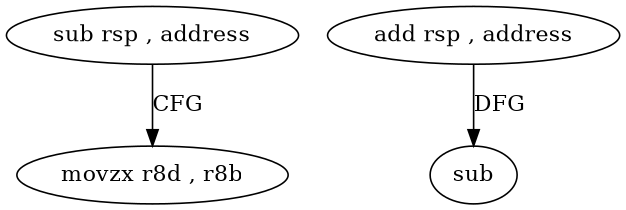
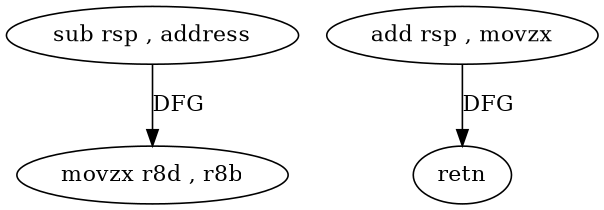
node "add rsp , address": label "add rsp , address" -> "add rsp , movzx"
edge "sub rsp , address" -> "movzx r8d , r8b": label "CFG" -> "DFG"
node "sub": label "sub" -> "retn"
